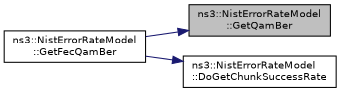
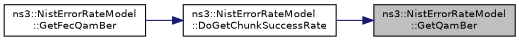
edge "ns3::NistErrorRateModel ::GetFecQamBer" -> "ns3::NistErrorRateModel ::GetQamBer": now "ns3::NistErrorRateModel ::DoGetChunkSuccessRate" -> "ns3::NistErrorRateModel ::GetQamBer"
